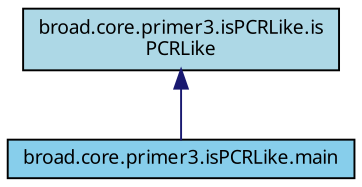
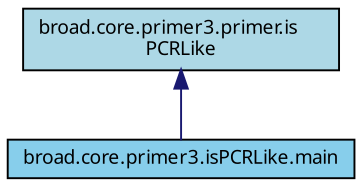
node "broad.core.primer3.isPCRLike.is PCRLike": label "broad.core.primer3.isPCRLike.is PCRLike" -> "broad.core.primer3.primer.is PCRLike"
